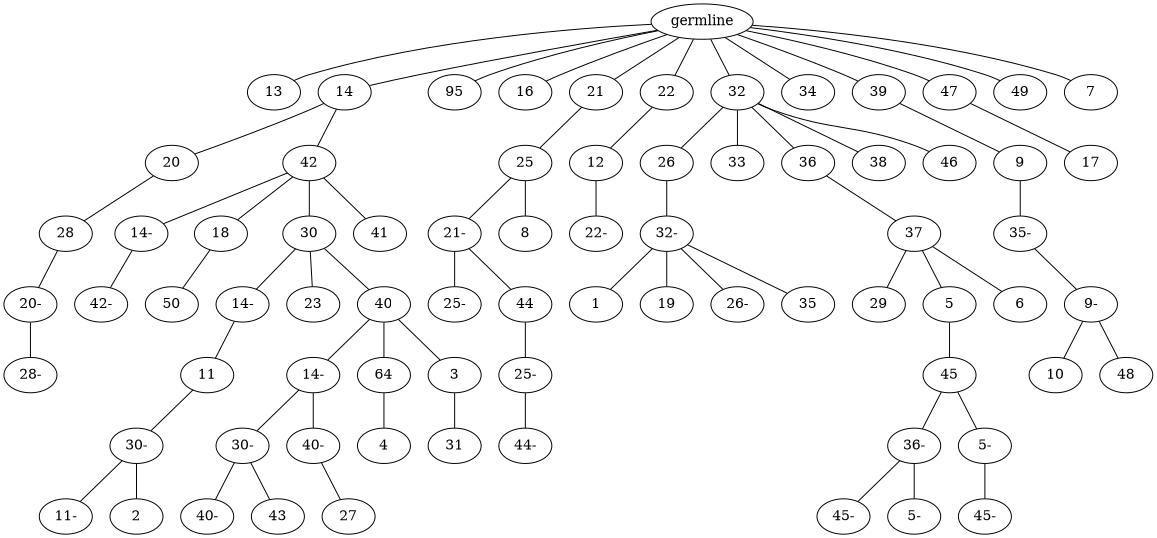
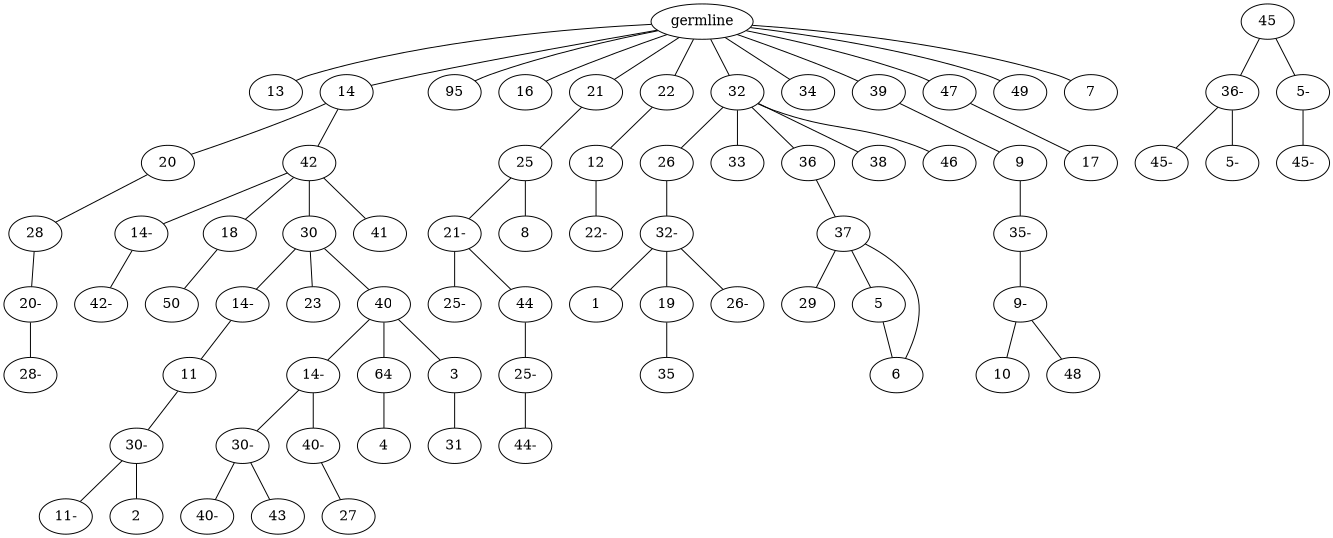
edge "32-" -- "35": now "19" -- "35"
edge "5" -- "45": now "5" -- "6"
